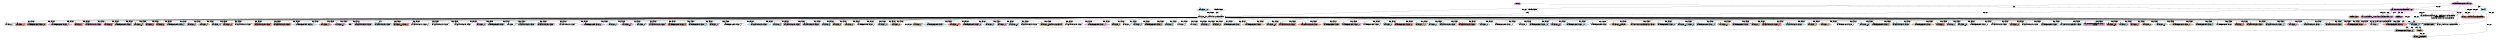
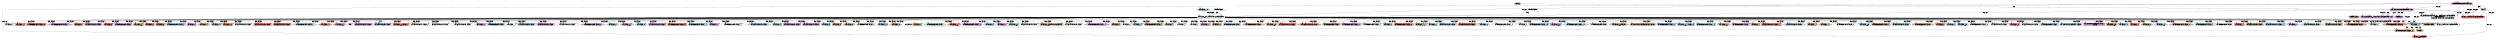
edge "(Literal,2)" -> "(Call,tptr+=rsvp_obj_len)": now "(MethodParameterIn,const u_char *tptr)" -> "(Call,tptr+=rsvp_obj_len)"
